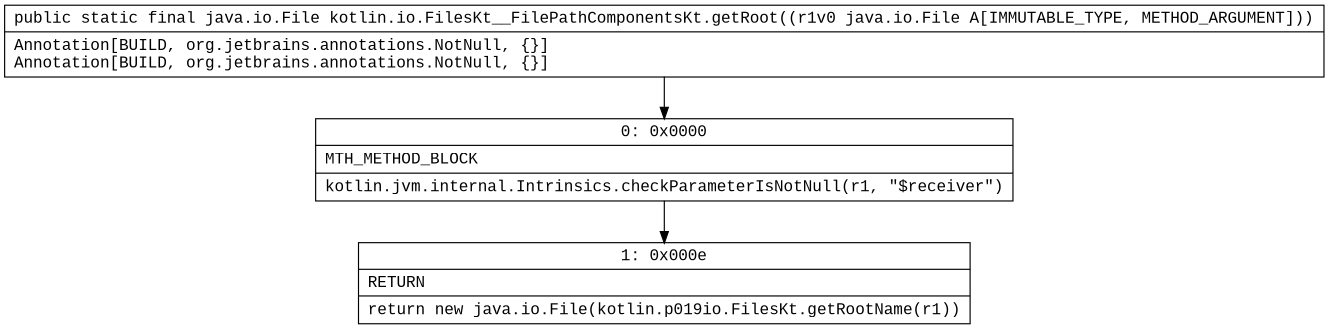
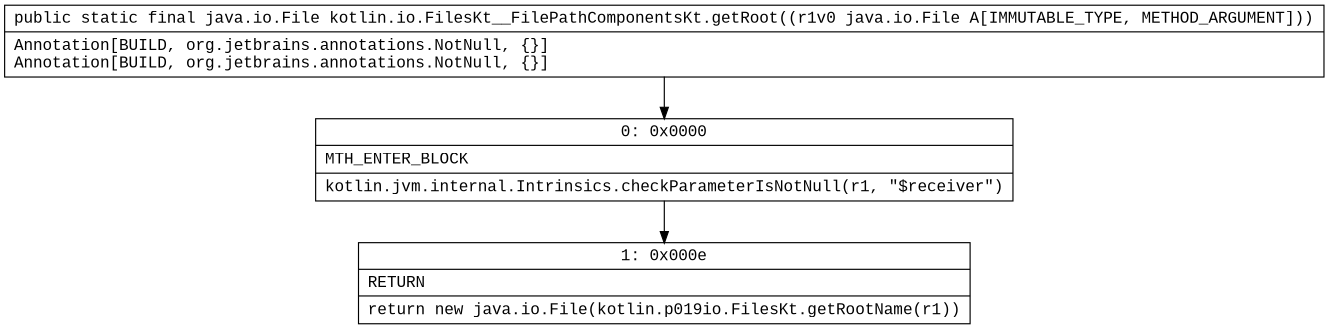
node "0: 0x0000": text "MTH_METHOD_BLOCK" -> "MTH_ENTER_BLOCK"
